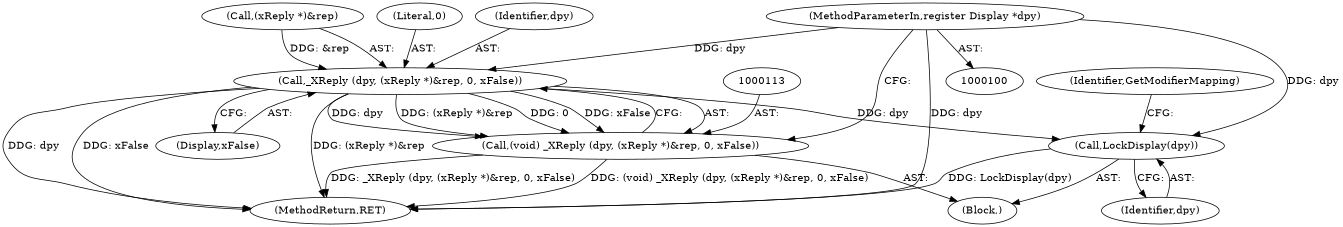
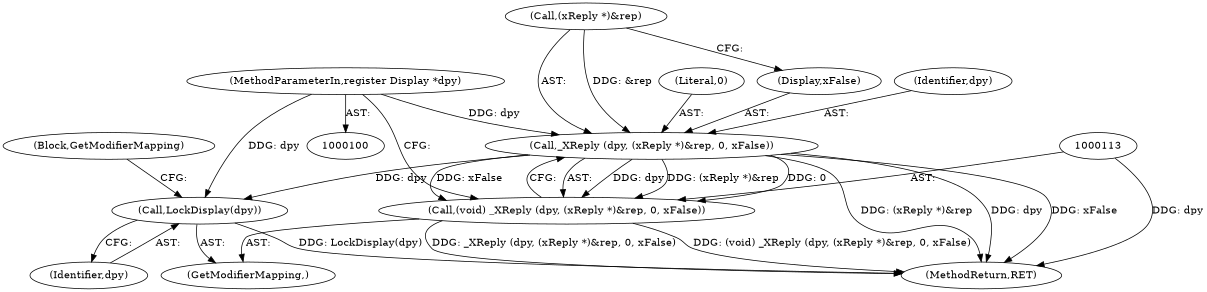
node "(Identifier,GetModifierMapping)": label "(Identifier,GetModifierMapping)" -> "(Block,GetModifierMapping)"
edge "(Call,_XReply (dpy, (xReply *)&rep, 0, xFalse))" -> "(Display,xFalse)": now "(Call,(xReply *)&rep)" -> "(Display,xFalse)"
edge "(MethodParameterIn,register Display *dpy)" -> "(MethodReturn,RET)": now "1000113" -> "(MethodReturn,RET)"
node "(Block,)": label "(Block,)" -> "(GetModifierMapping,)"
